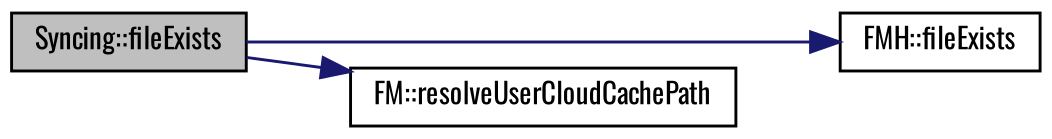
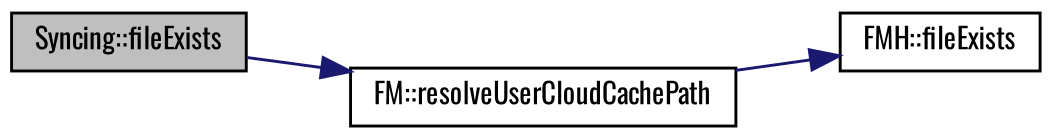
edge "Syncing::fileExists" -> "FMH::fileExists": now "FM::resolveUserCloudCachePath" -> "FMH::fileExists"
